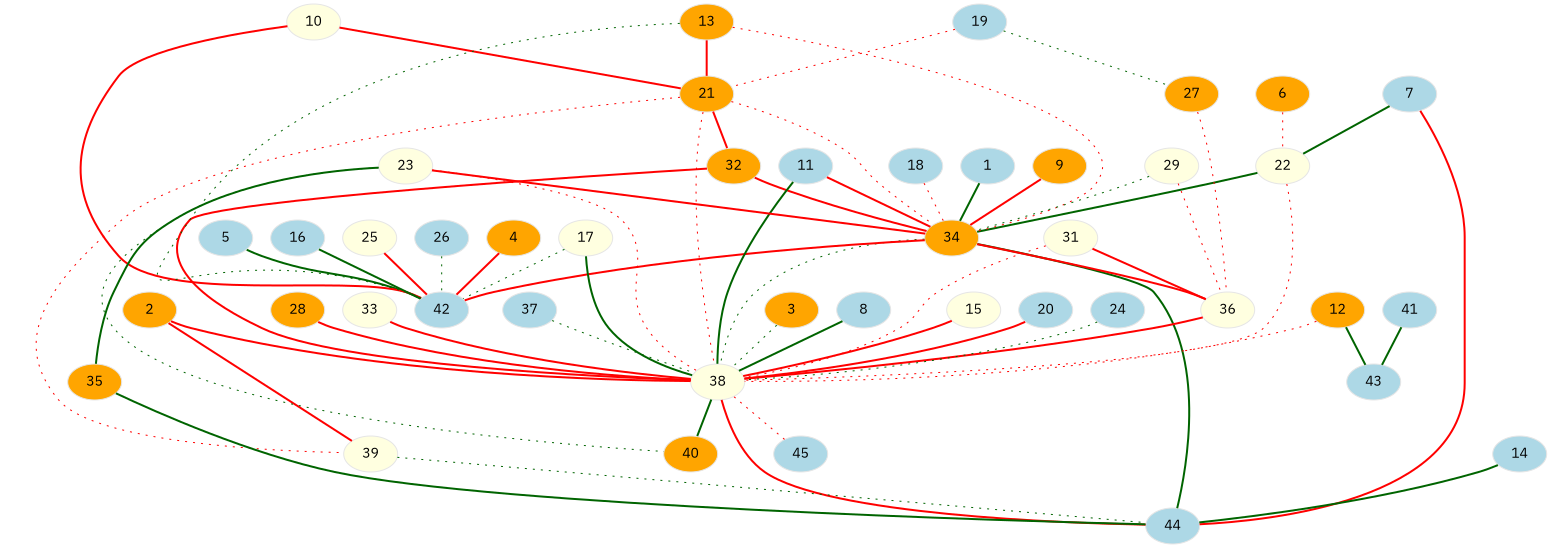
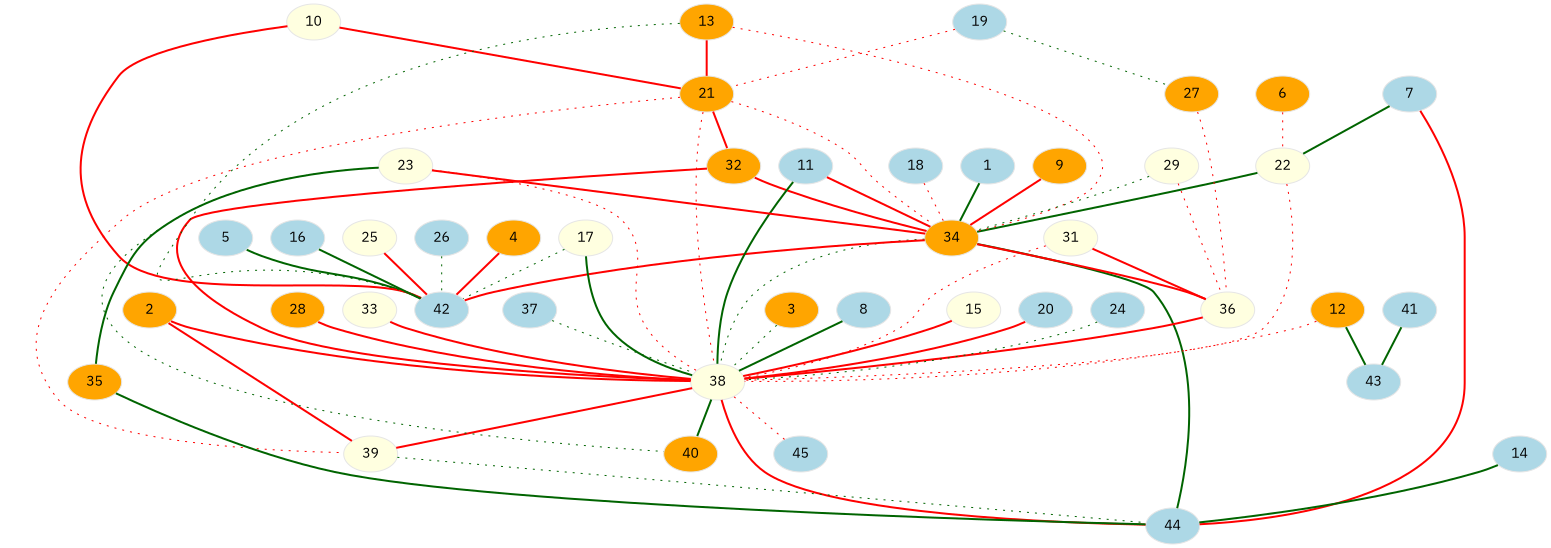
edge "38" -- "39": added
